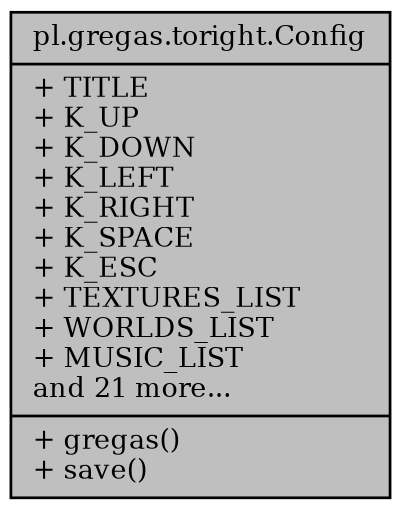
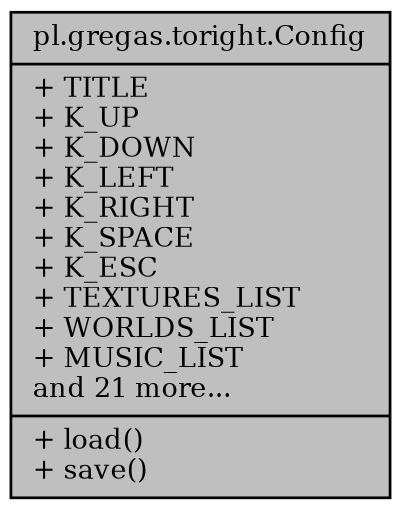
node "pl.gregas.toright.Config": text "+ gregas()" -> "+ load()"
